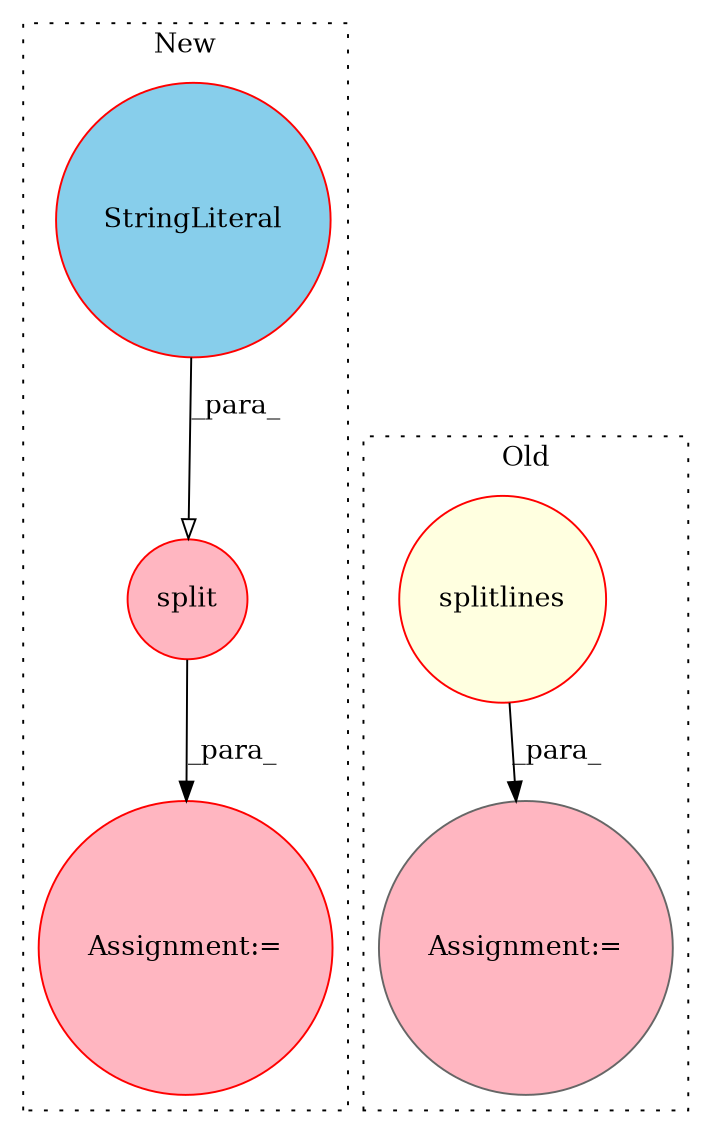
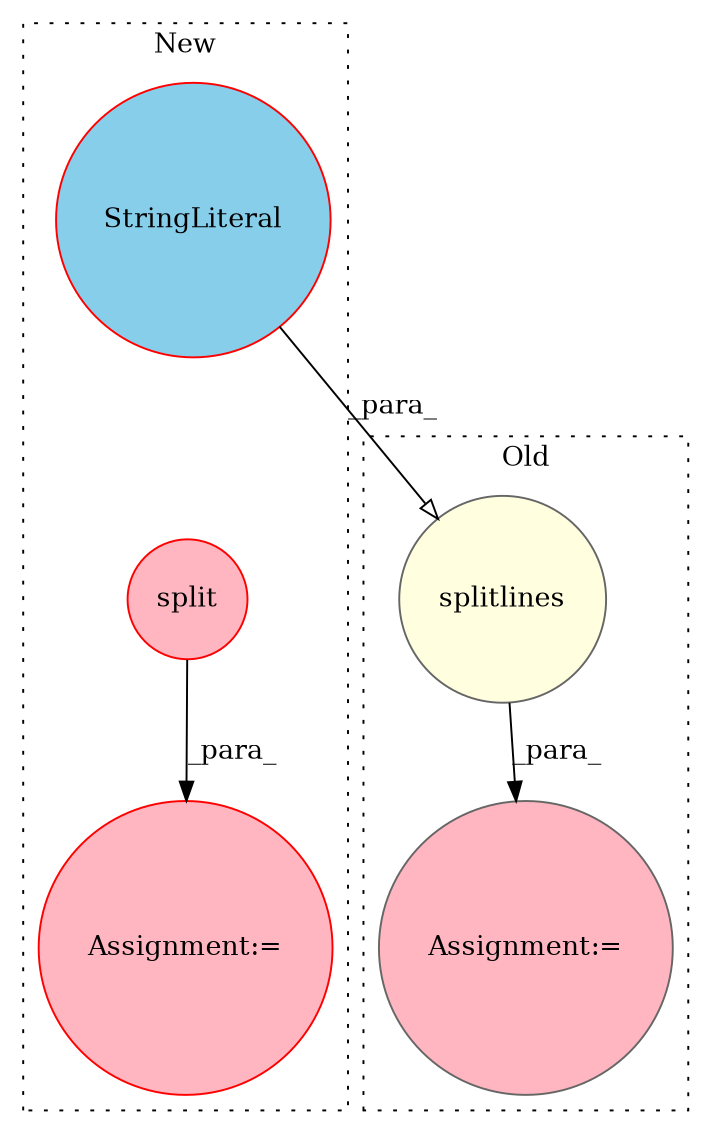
edge "StringLiteral" -> "split": now "StringLiteral" -> "splitlines"
node "splitlines": color red -> gray40
